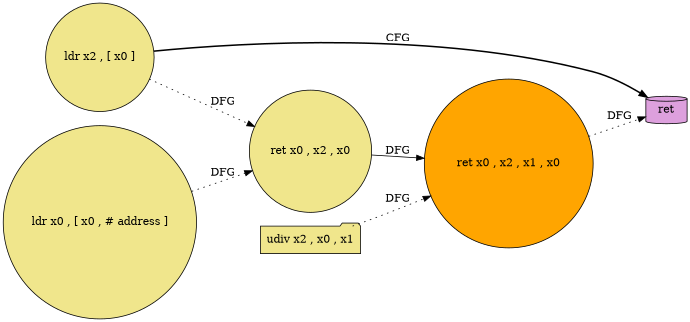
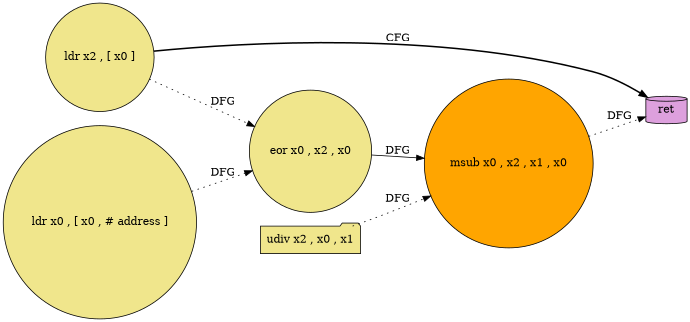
node "ret x0 , x2 , x0": label "ret x0 , x2 , x0" -> "eor x0 , x2 , x0"
node "ret x0 , x2 , x1 , x0": label "ret x0 , x2 , x1 , x0" -> "msub x0 , x2 , x1 , x0"
